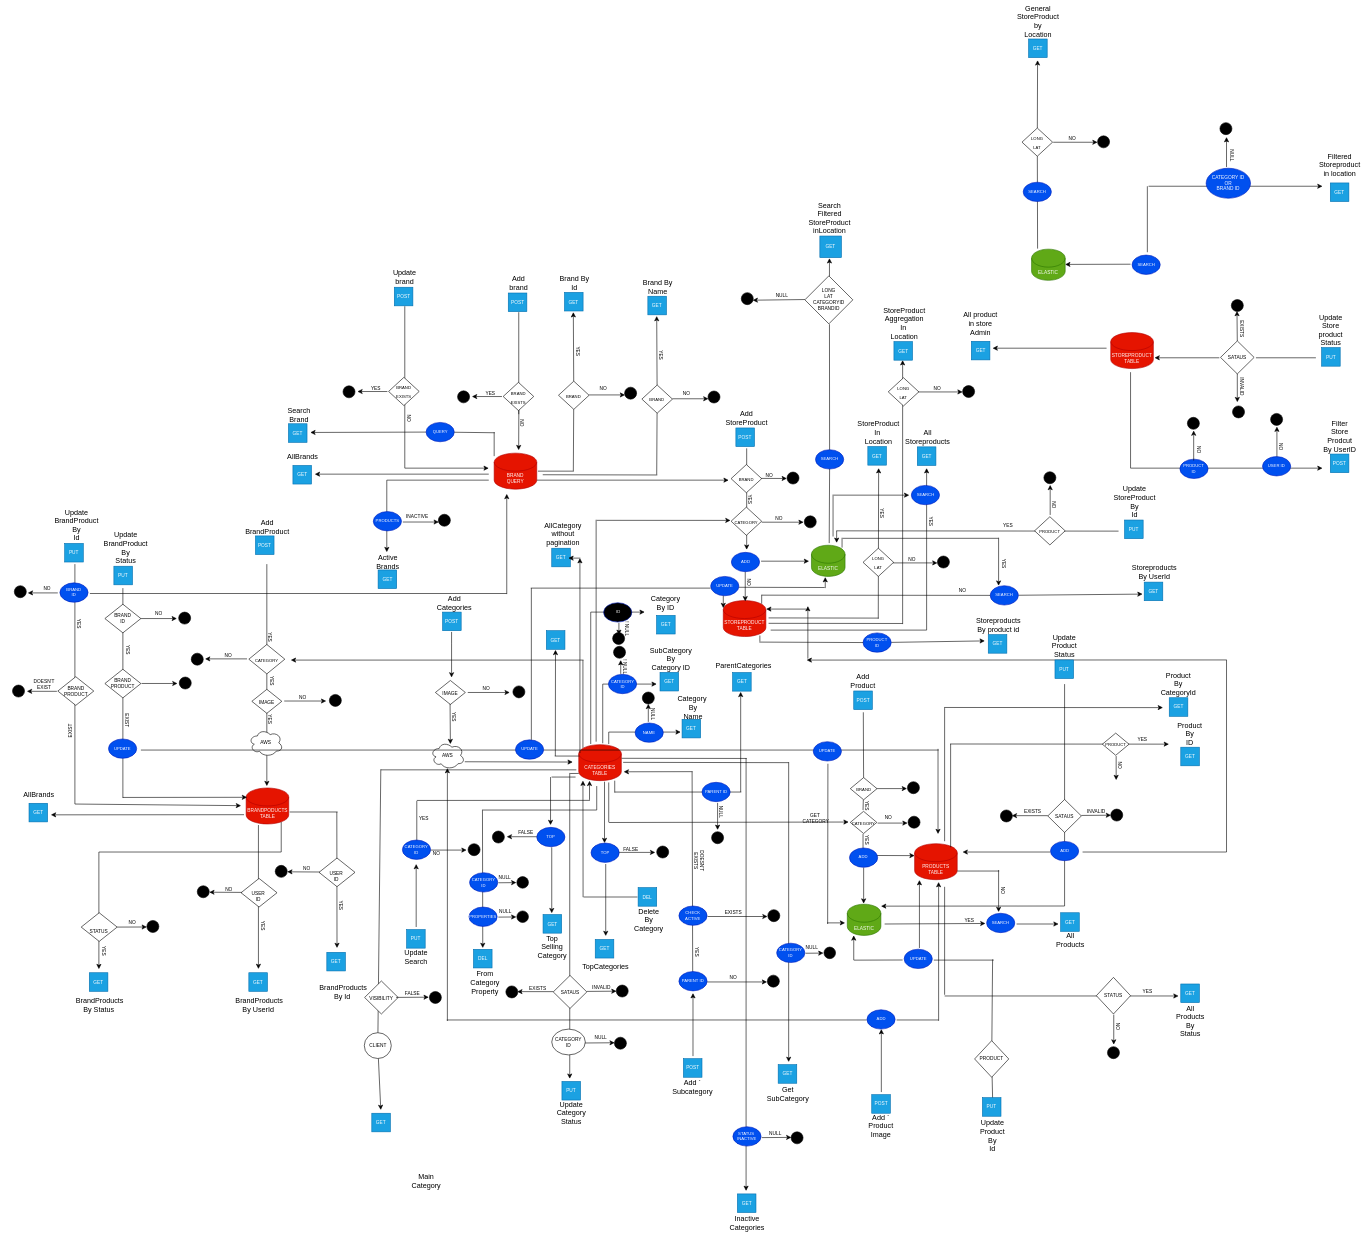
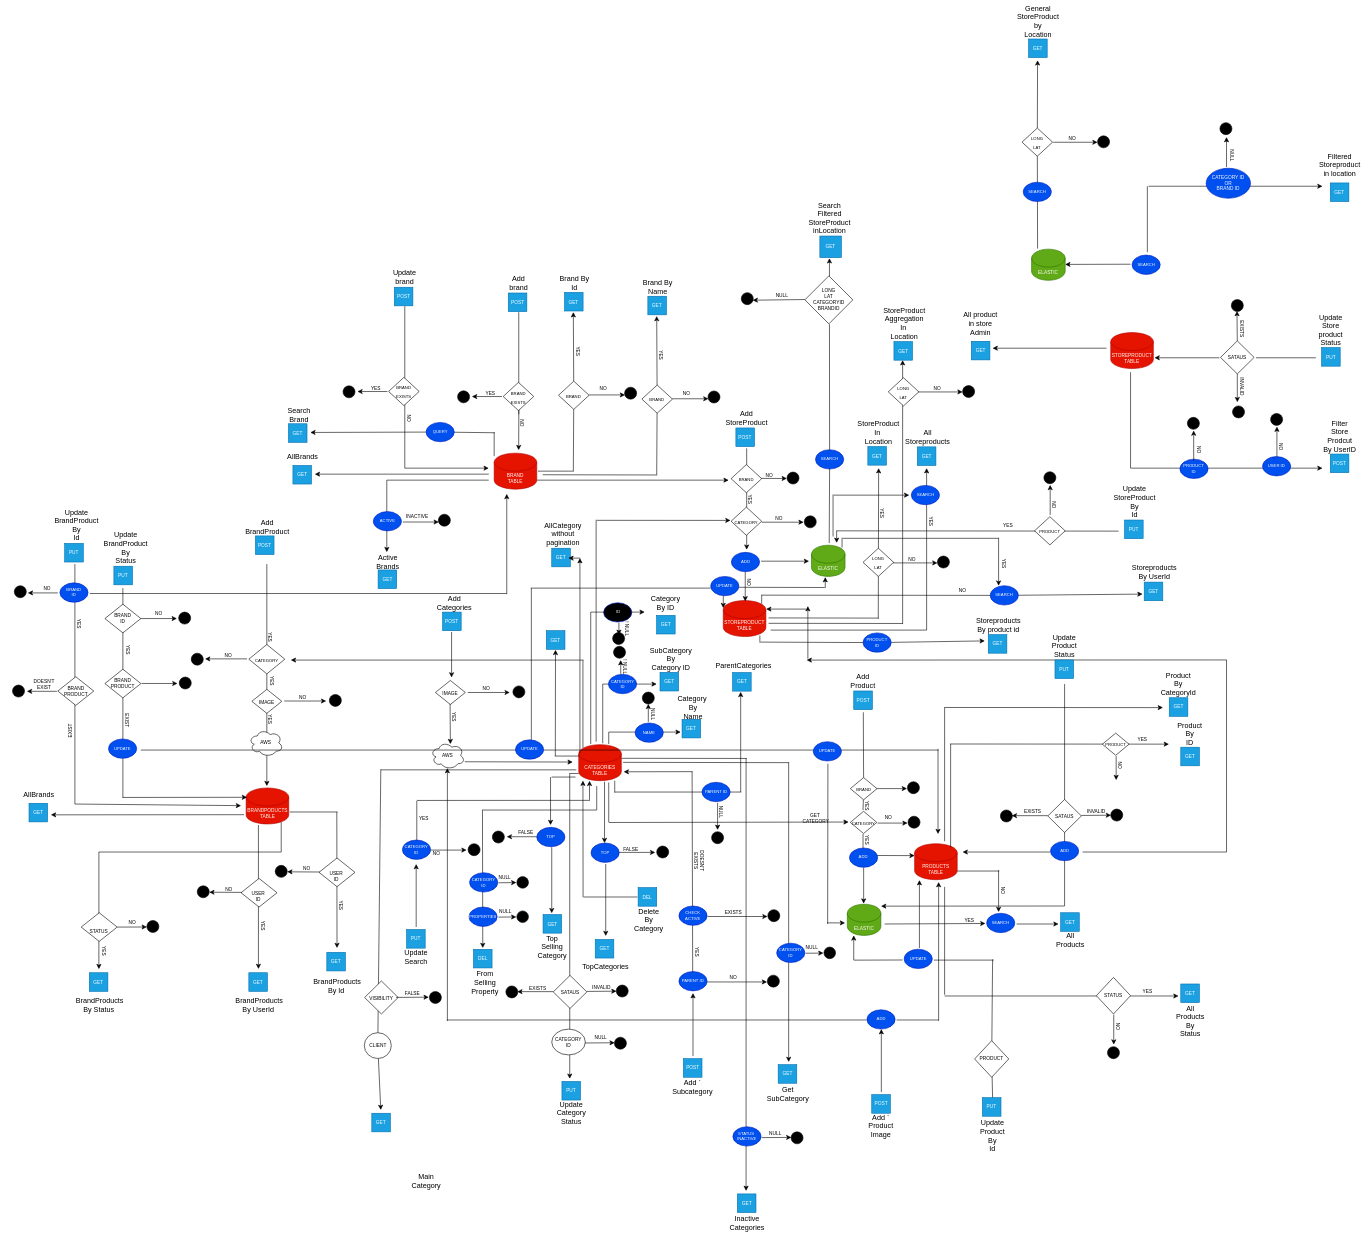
node "BRAND QUERY": label "BRAND QUERY" -> "BRAND TABLE"
node "PRODUCTS": label "PRODUCTS" -> "ACTIVE"
node "From Category Property": label "From Category Property" -> "From Selling Property"
node "BrandProducts By Id": moved (342, 993) -> (336, 987)
